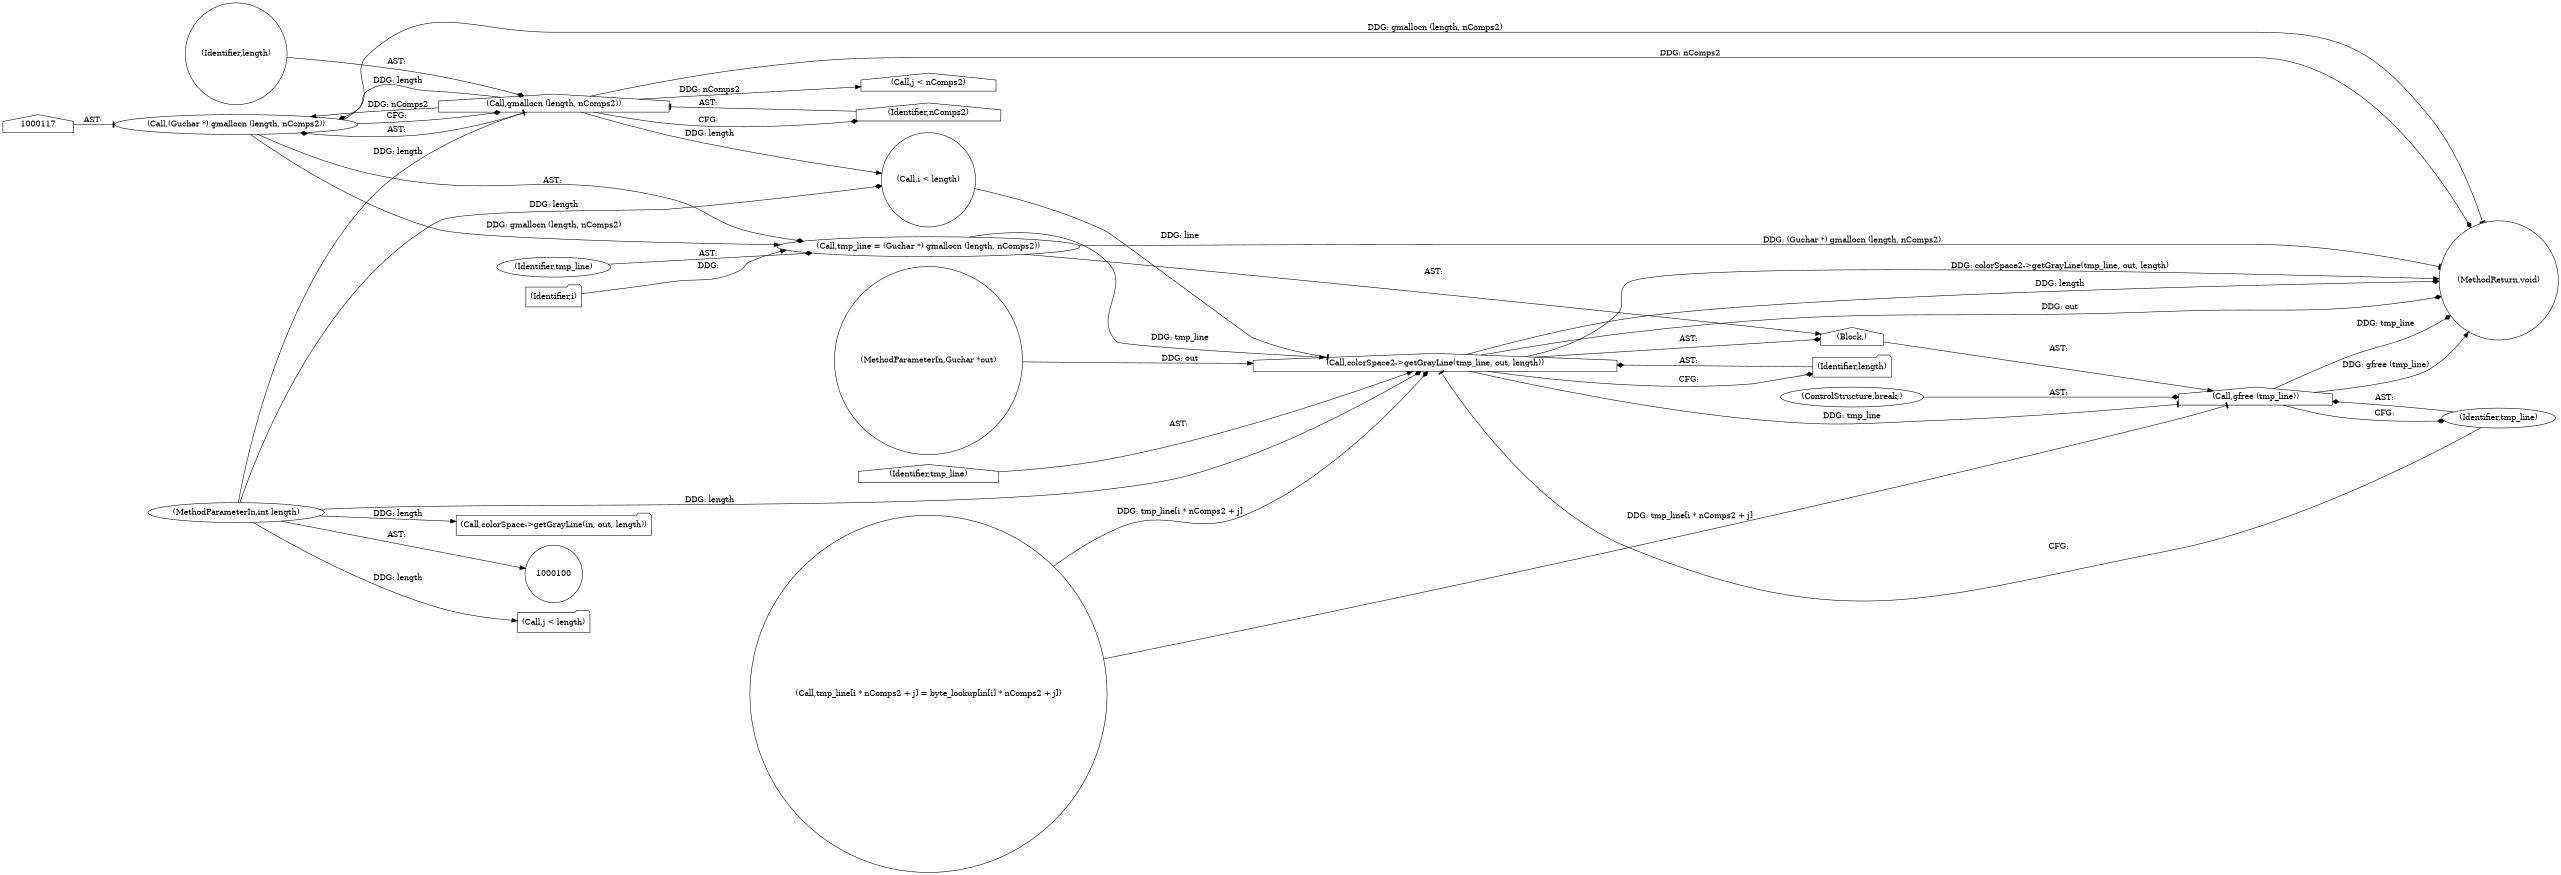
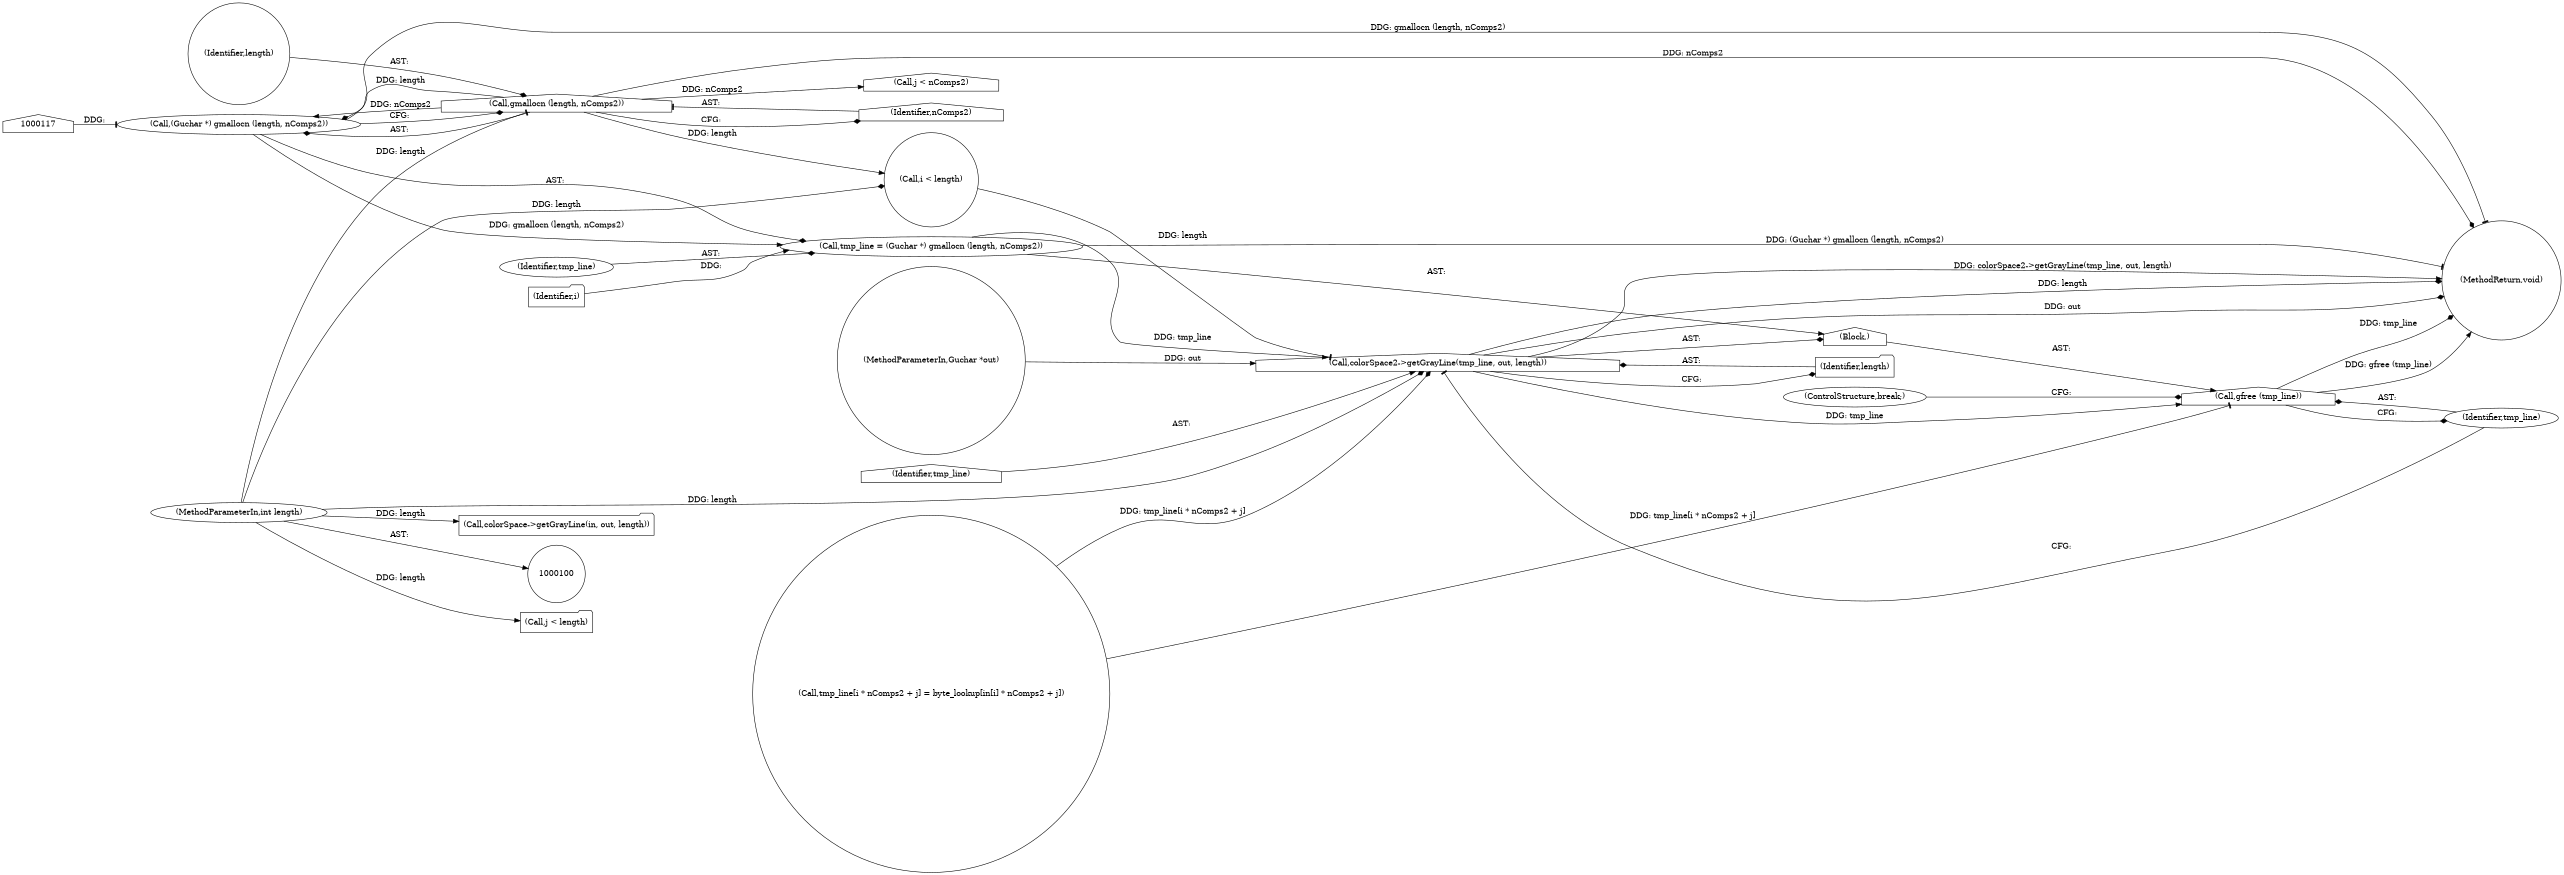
edge "1000117" -> "(Call,(Guchar *) gmallocn (length, nComps2))": label "AST: " -> "DDG: "
edge "(Call,i < length)" -> "(Call,colorSpace2->getGrayLine(tmp_line, out, length))": label "DDG: line" -> "DDG: length"
edge "(ControlStructure,break;)" -> "(Call,gfree (tmp_line))": label "AST: " -> "CFG: "
edge "(Call,colorSpace2->getGrayLine(tmp_line, out, length))" -> "(Call,gfree (tmp_line))": arrowhead tee -> normal
